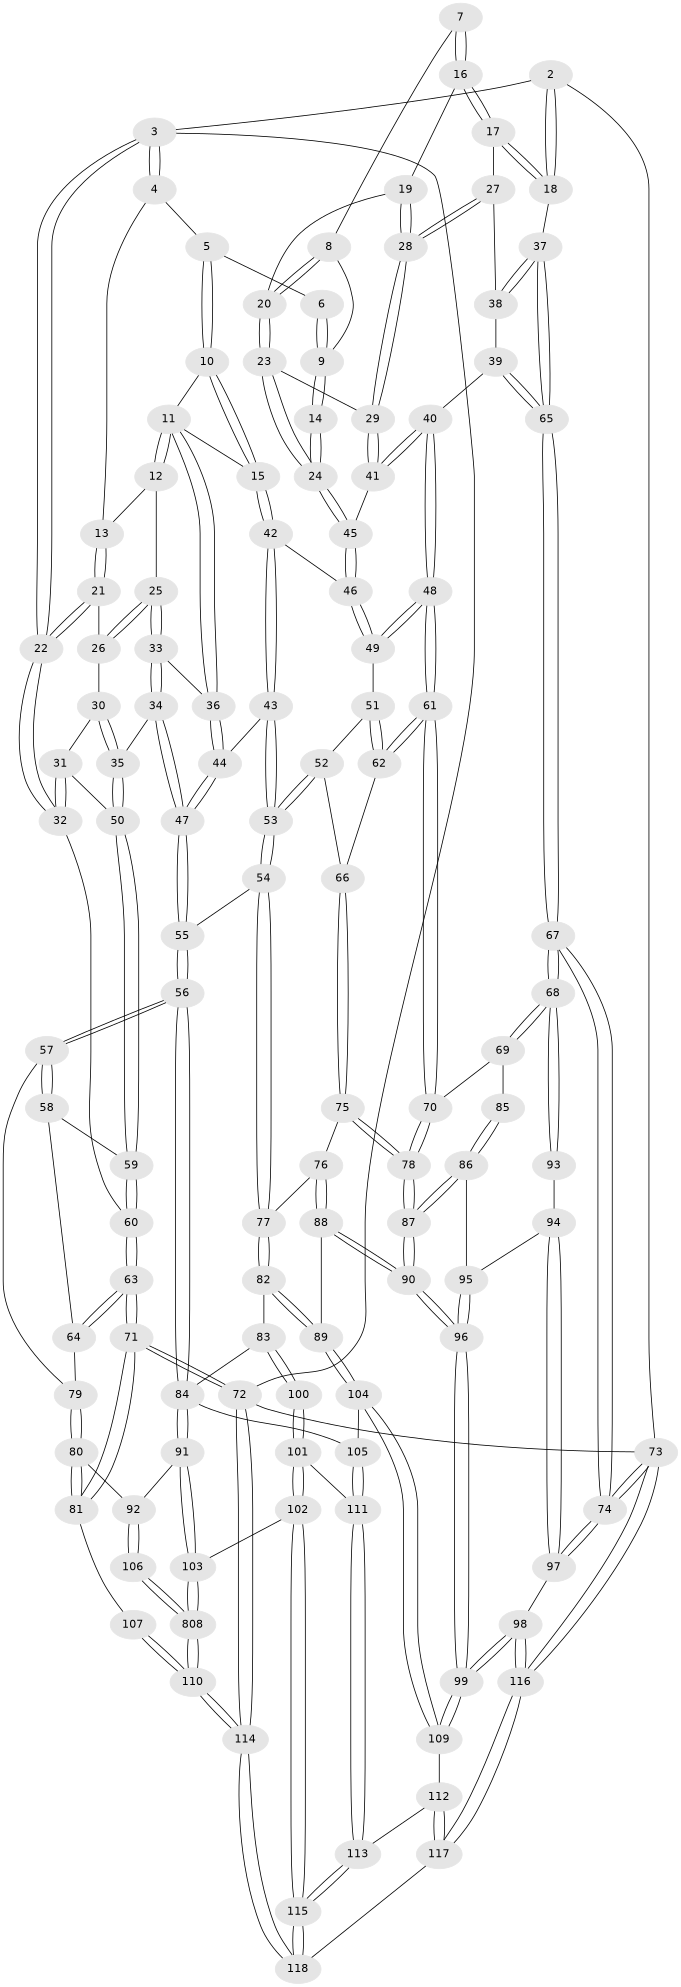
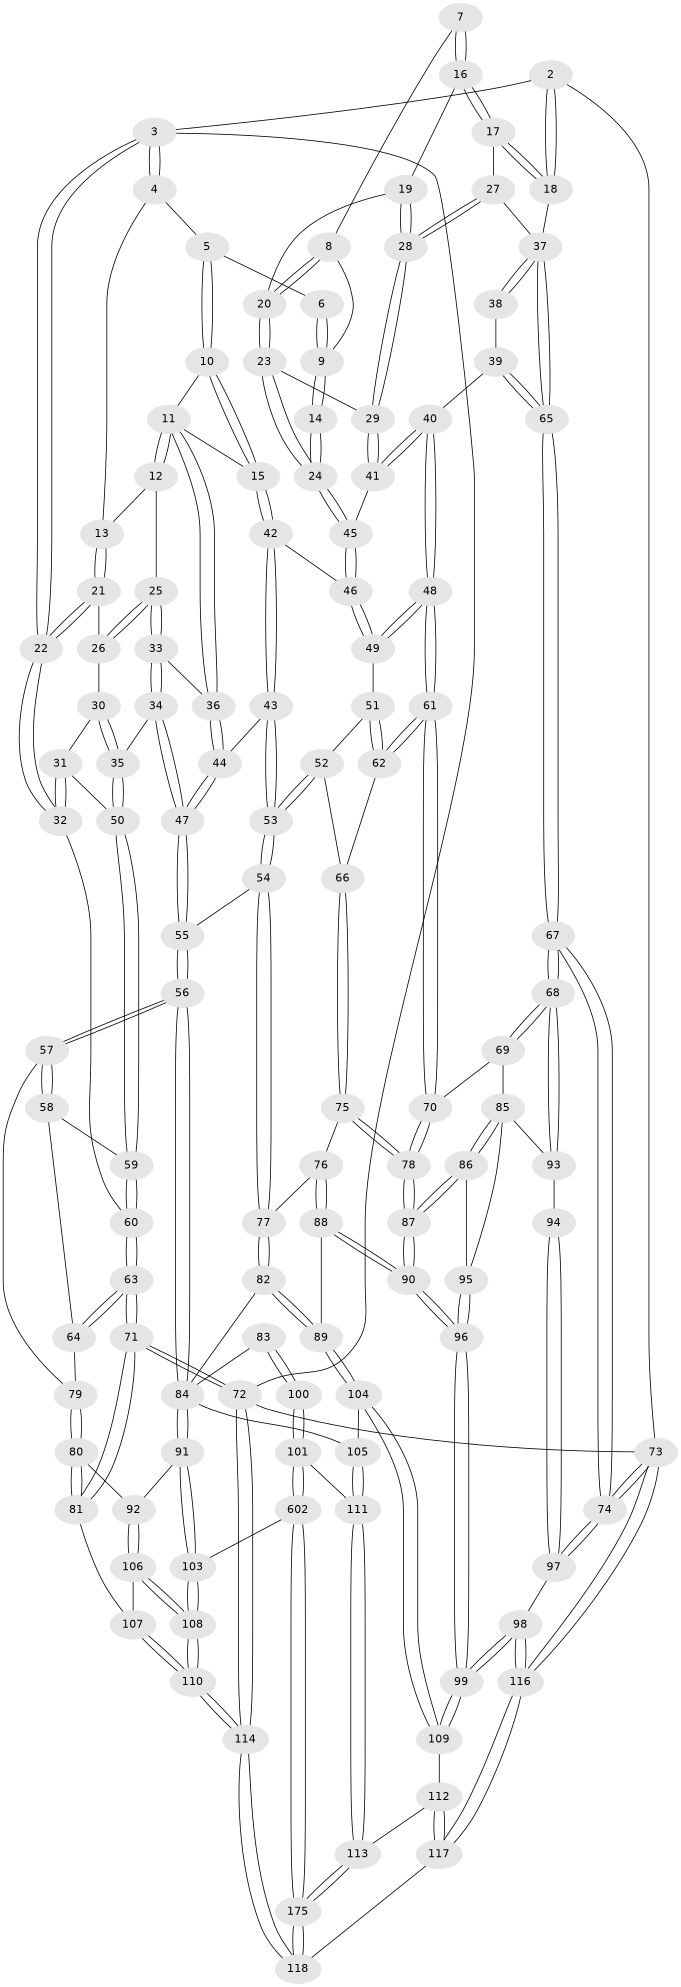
edge "27" -- "38": now "27" -- "37"
edge "85" -- "93": added
edge "94" -- "95": now "85" -- "95"
edge "82" -- "83": now "82" -- "84"
node "102": label "102" -> "602"
edge "106" -- "107": added
node "808": label "808" -> "108"
node "115": label "115" -> "175"
